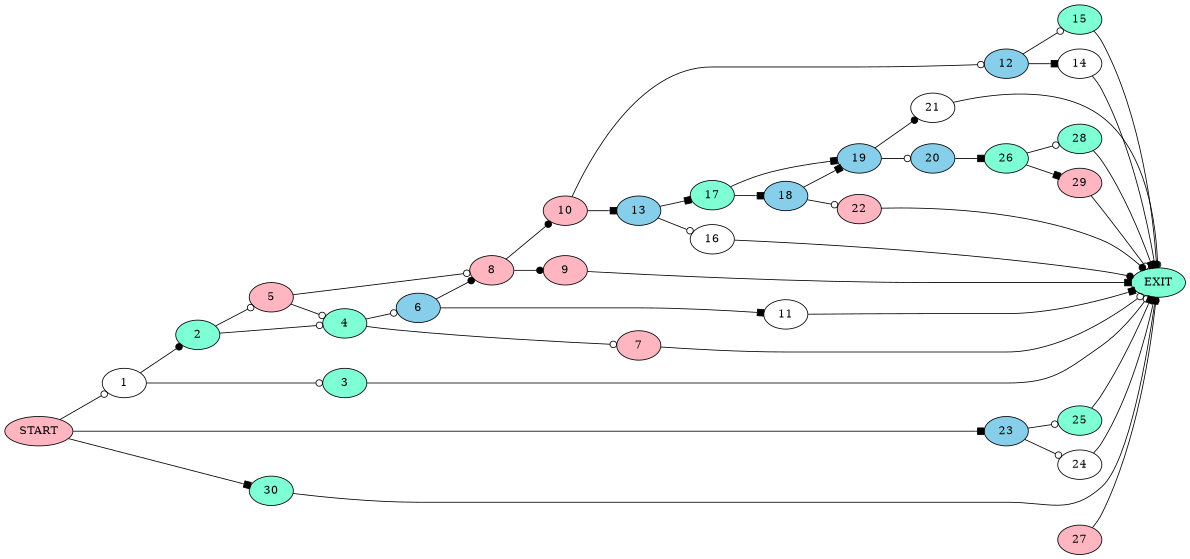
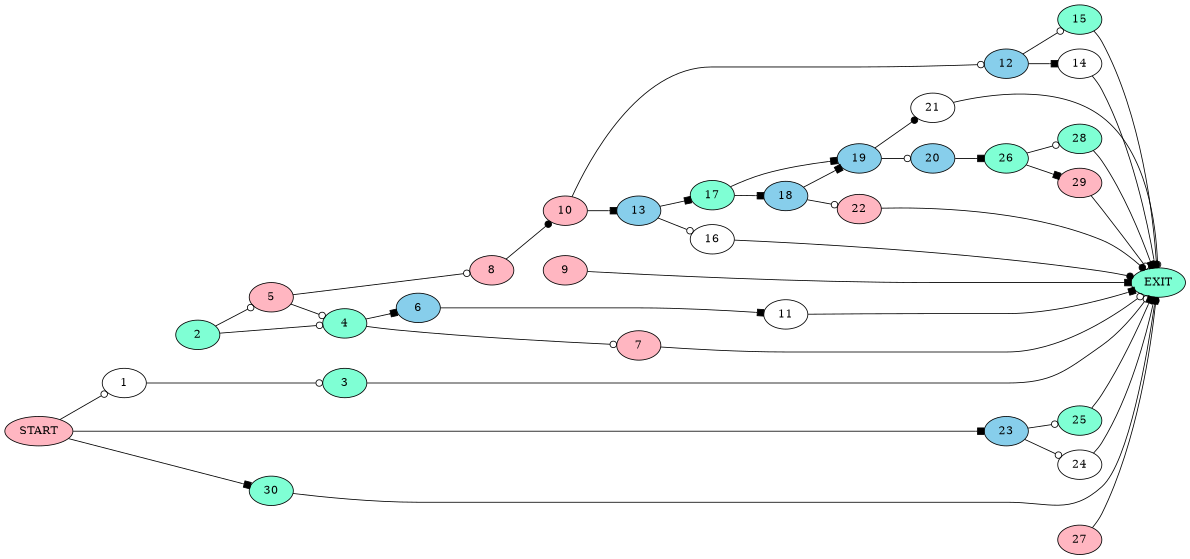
edge "8" -> "9": removed
edge "6" -> "8": removed
edge "4" -> "6": arrowhead odot -> box
edge "1" -> "2": removed
